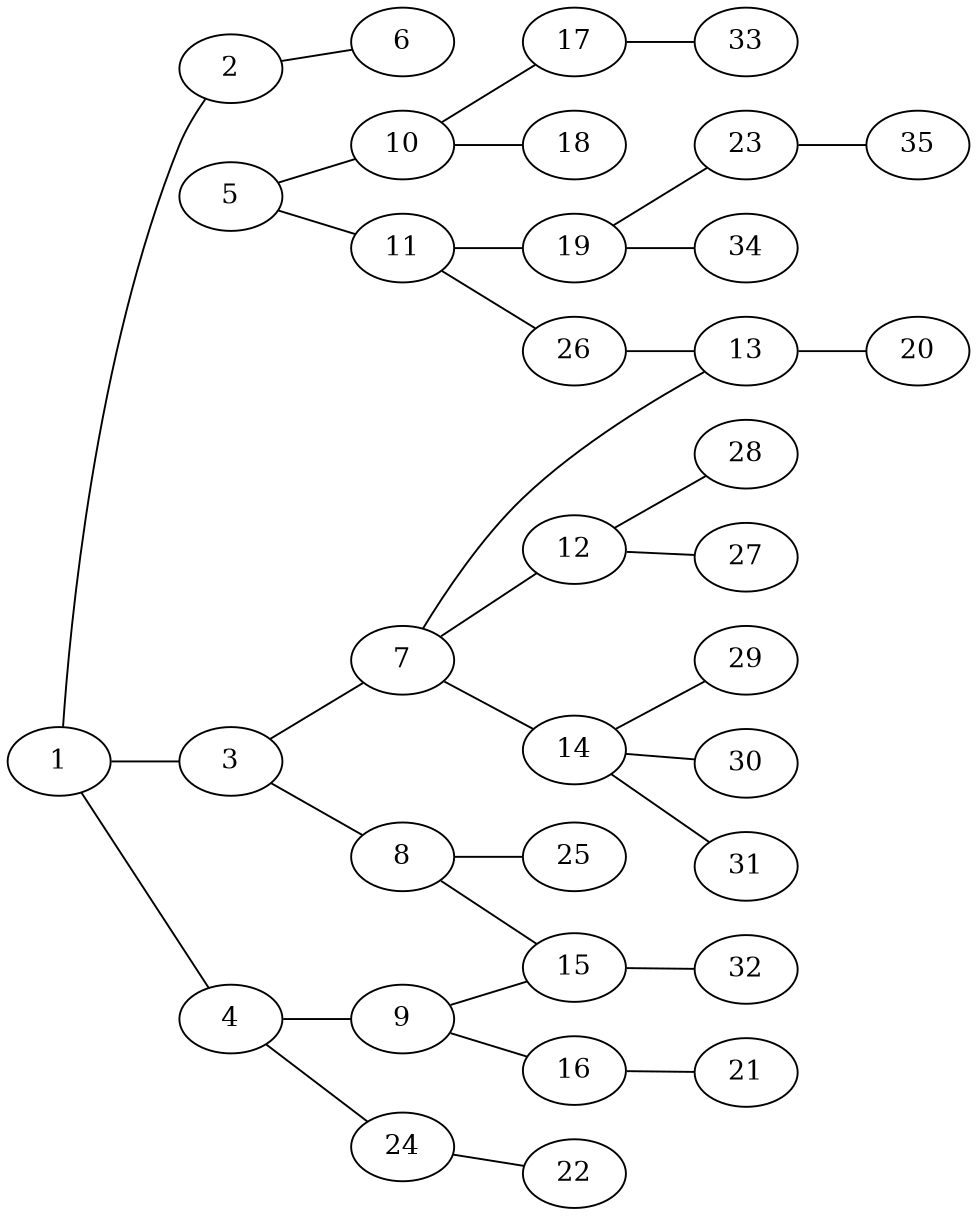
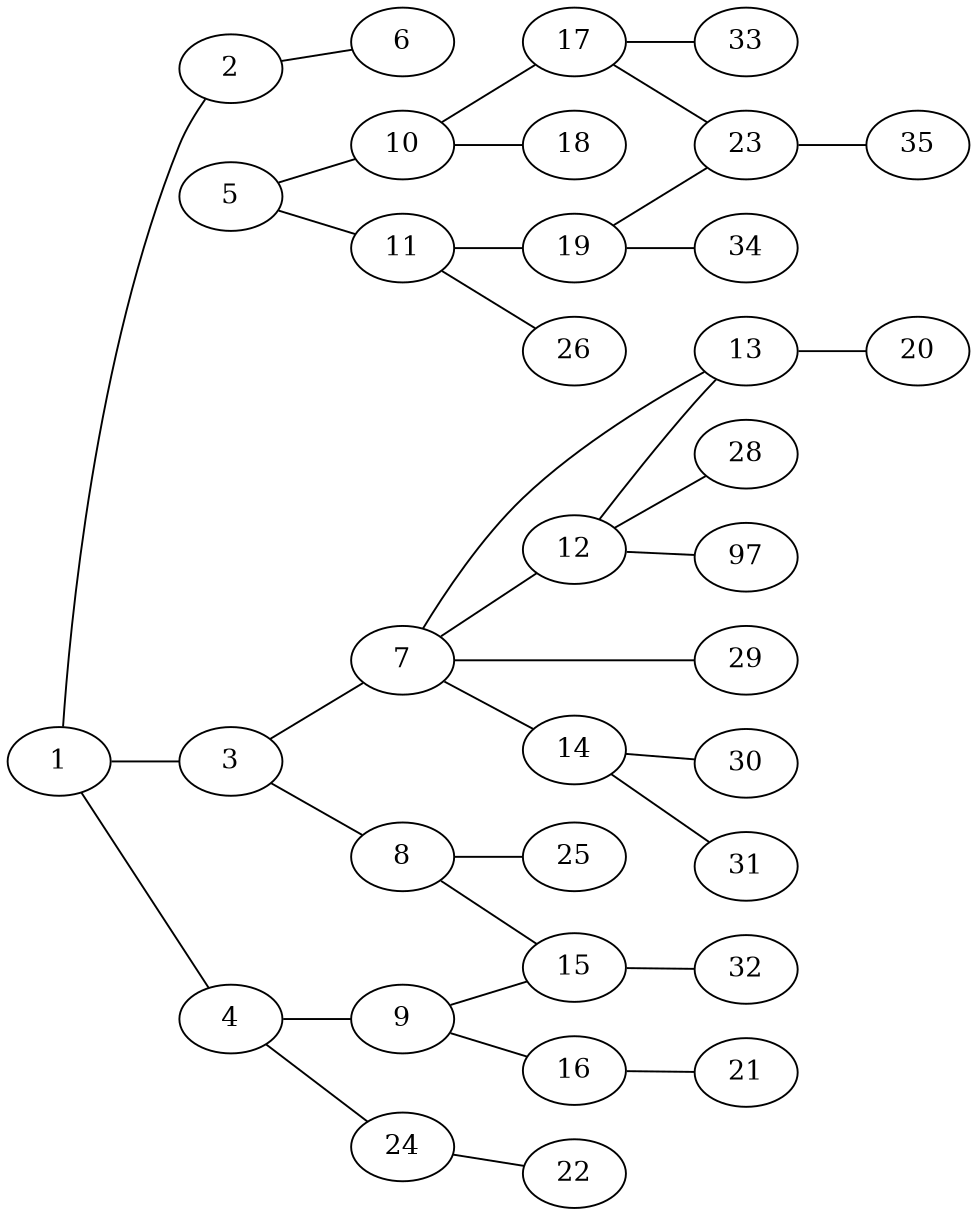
edge "17" -- "23": added
edge "26" -- "13": now "12" -- "13"
node "27": label "27" -> "97"
edge "29" -- "14": now "29" -- "7"
